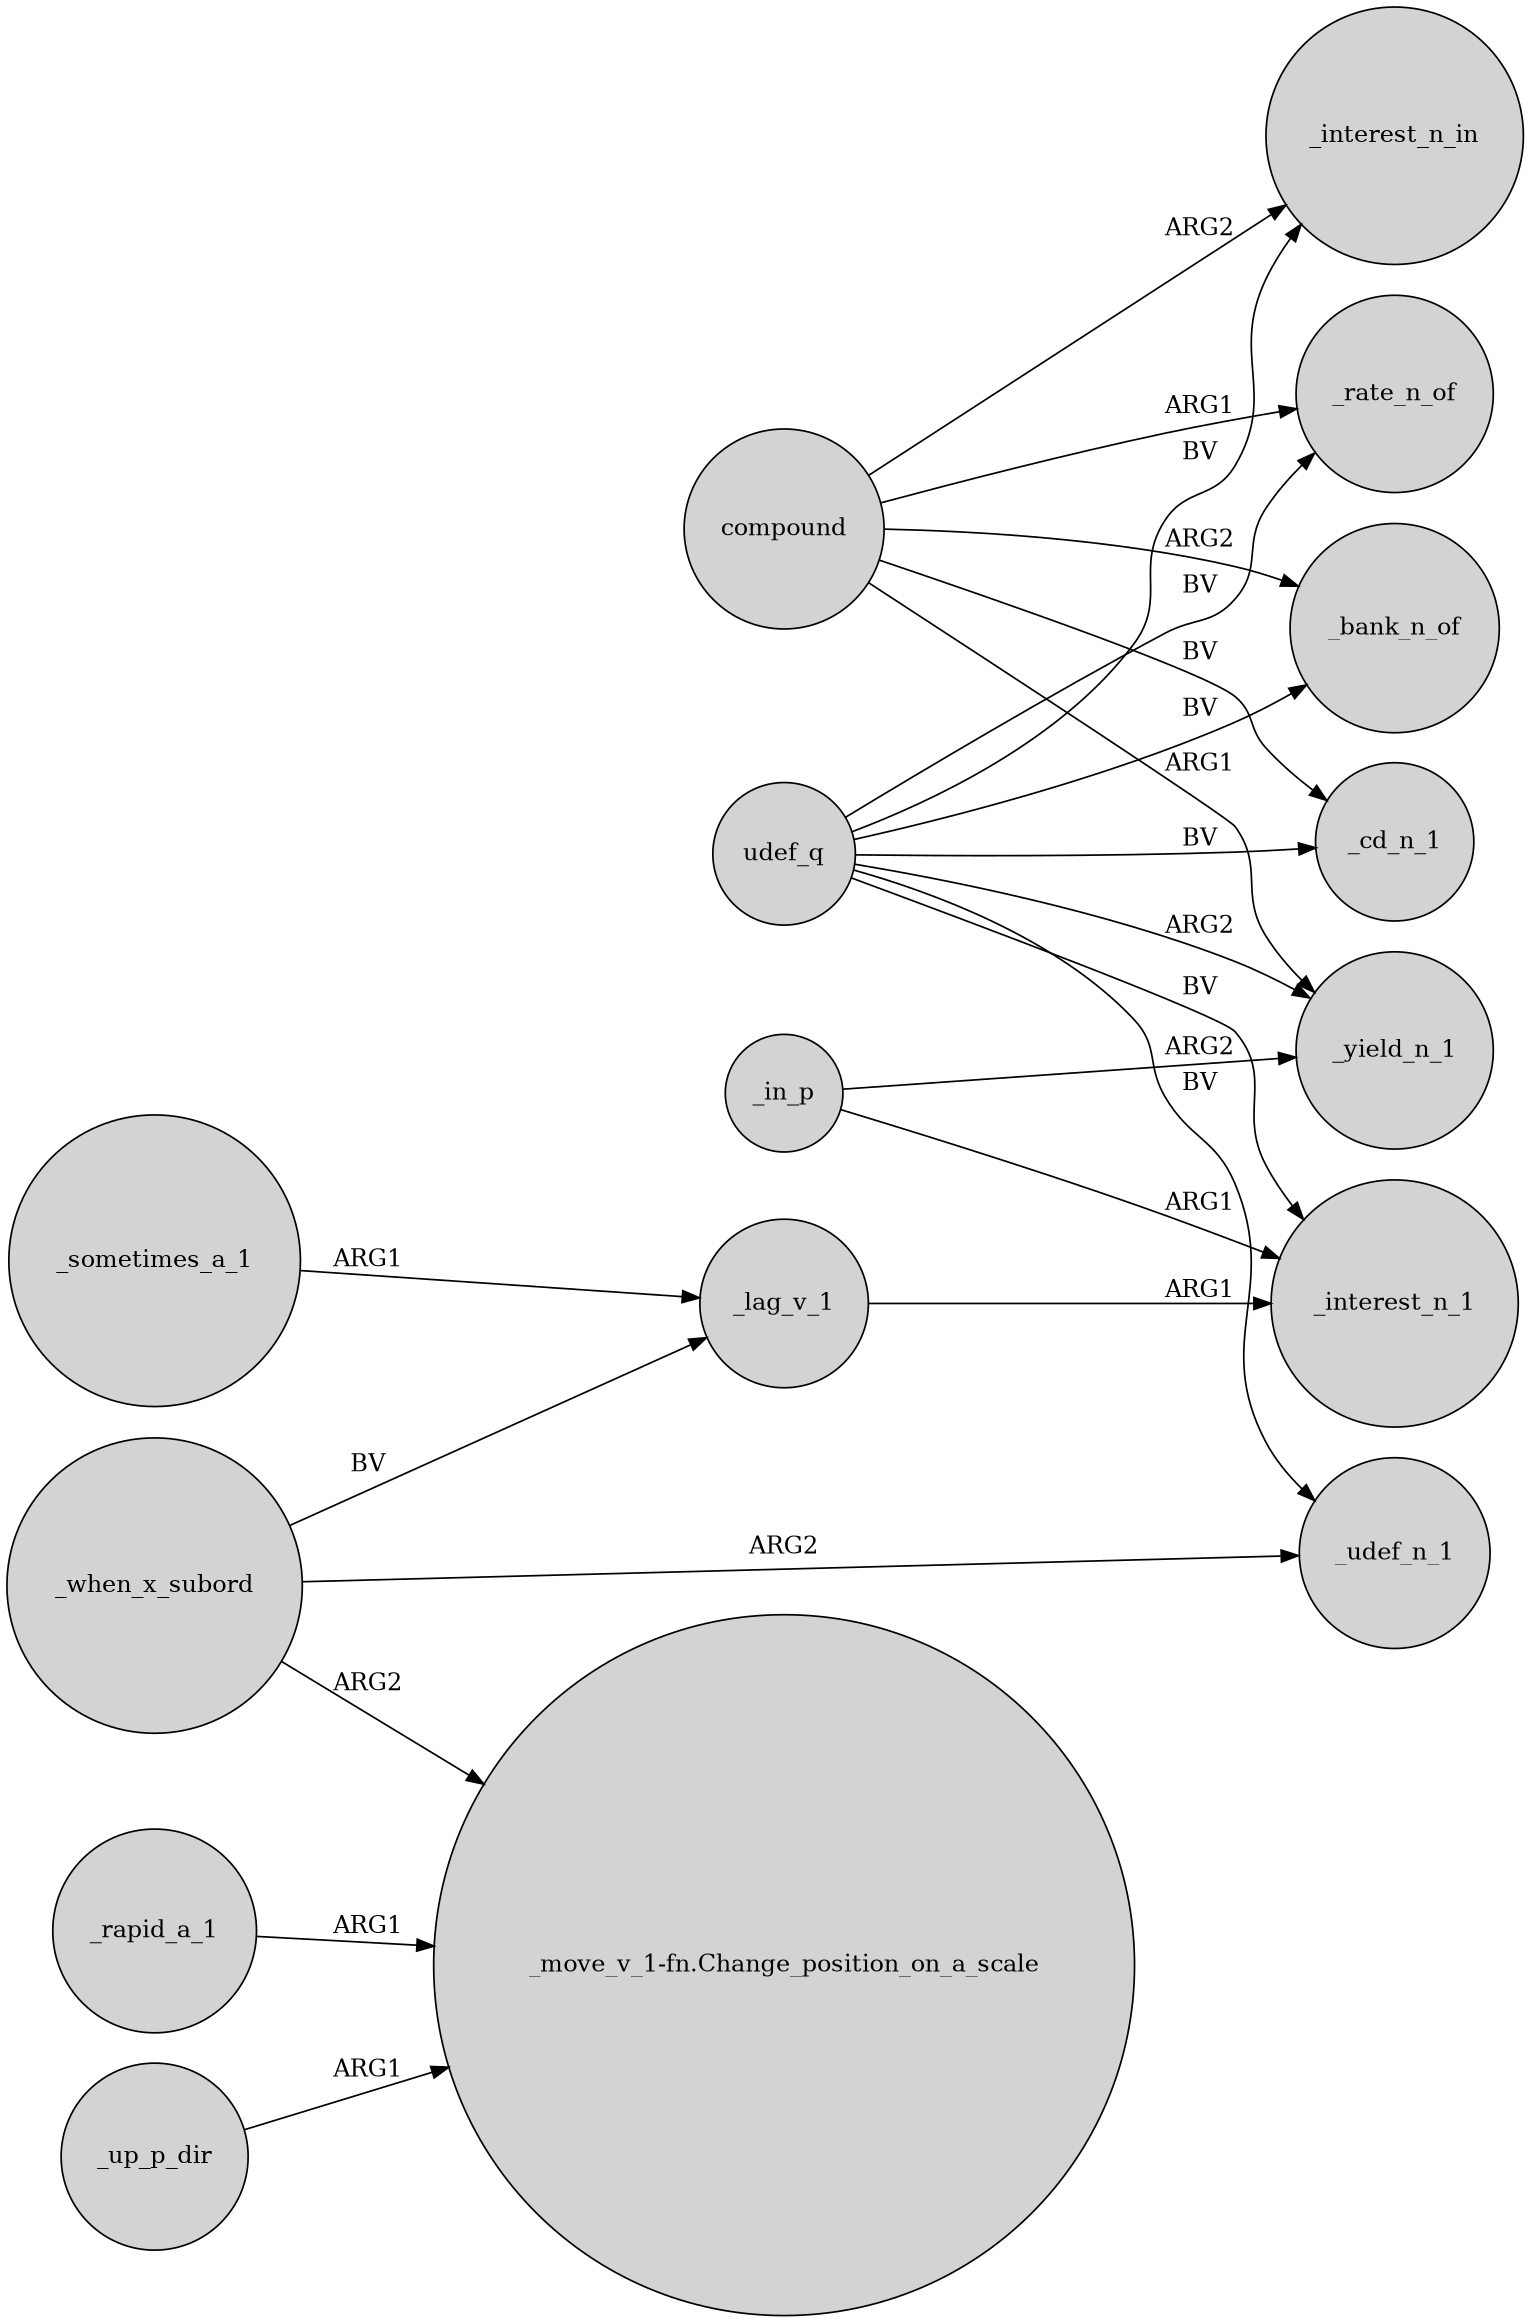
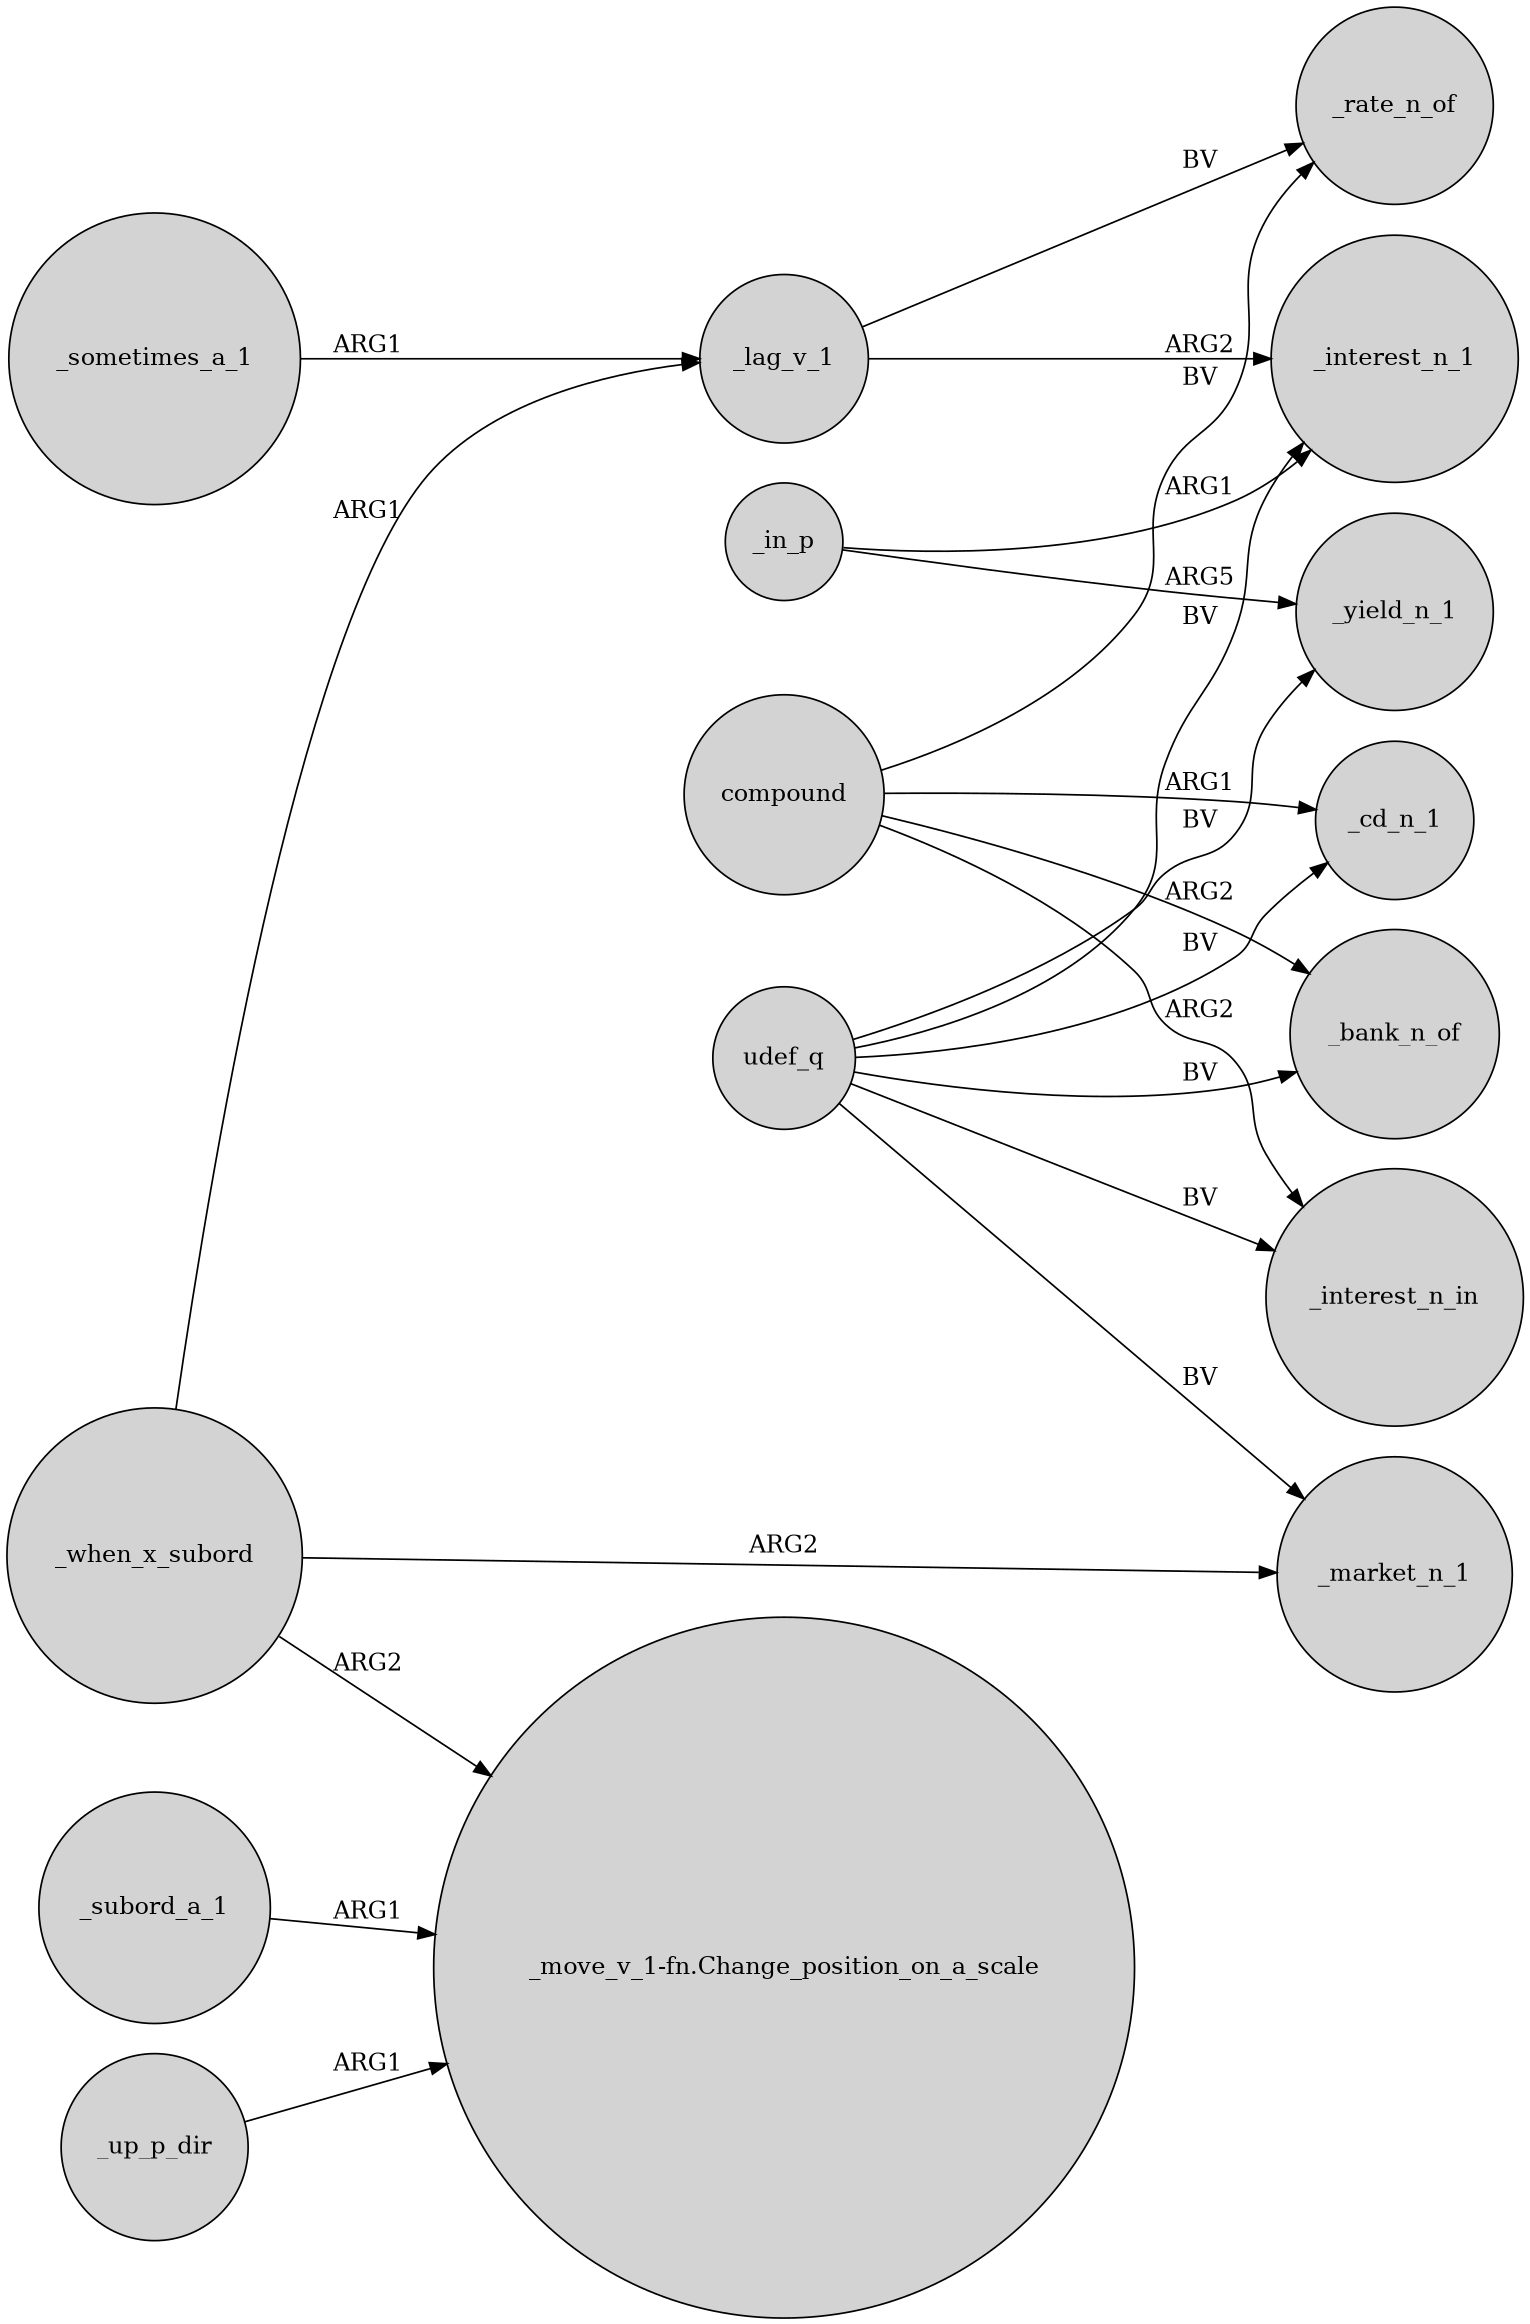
edge "compound" -> "_rate_n_of": label "ARG1" -> "BV"
edge "compound" -> "_cd_n_1": label "BV" -> "ARG1"
edge "udef_q" -> "_rate_n_of": now "_lag_v_1" -> "_rate_n_of"
edge "compound" -> "_yield_n_1": removed, label "ARG1"
edge "udef_q" -> "_yield_n_1": label "ARG2" -> "BV"
edge "_in_p" -> "_yield_n_1": label "ARG2" -> "ARG5"
edge "_lag_v_1" -> "_interest_n_1": label "ARG1" -> "ARG2"
edge "_when_x_subord" -> "_lag_v_1": label "BV" -> "ARG1"
node "_udef_n_1": label "_udef_n_1" -> "_market_n_1"
node "_rapid_a_1": label "_rapid_a_1" -> "_subord_a_1"
